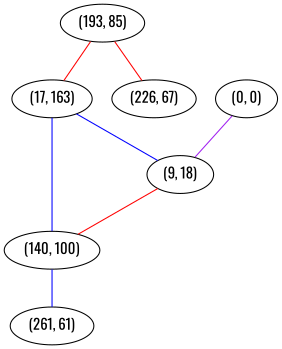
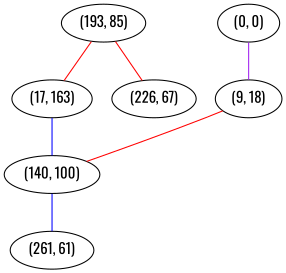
edge "(17, 163)" -- "(9, 18)": removed
